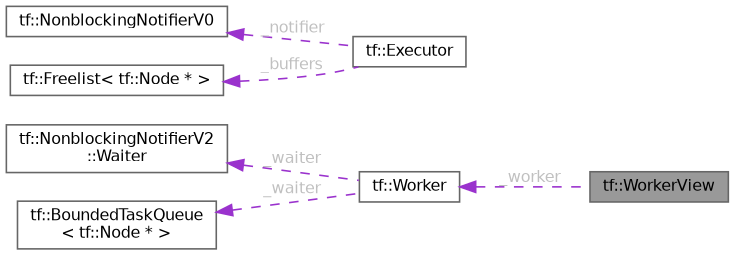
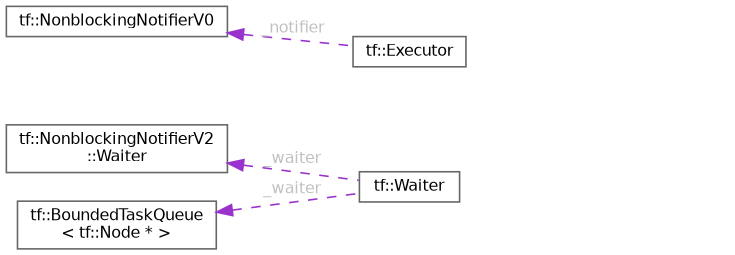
node "tf::Freelist< tf::Node * >": removed
node "tf::Worker": label "tf::Worker" -> "tf::Waiter"
node "tf::WorkerView": removed
